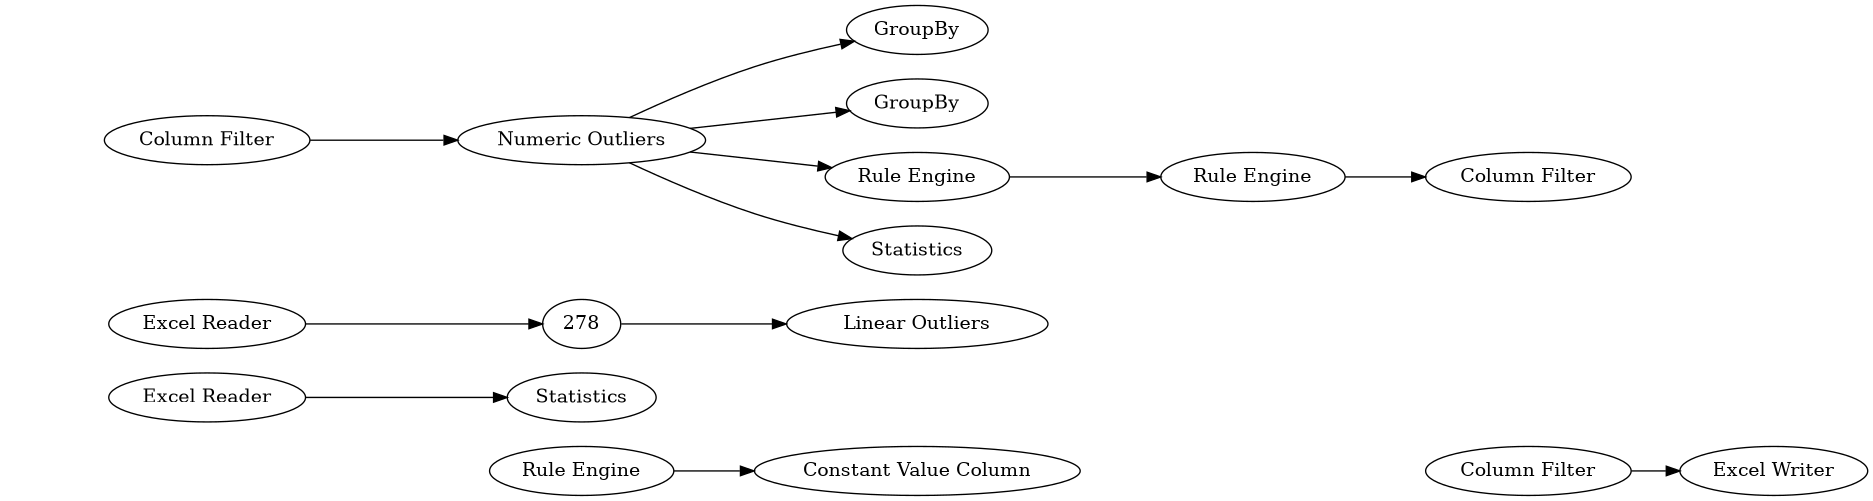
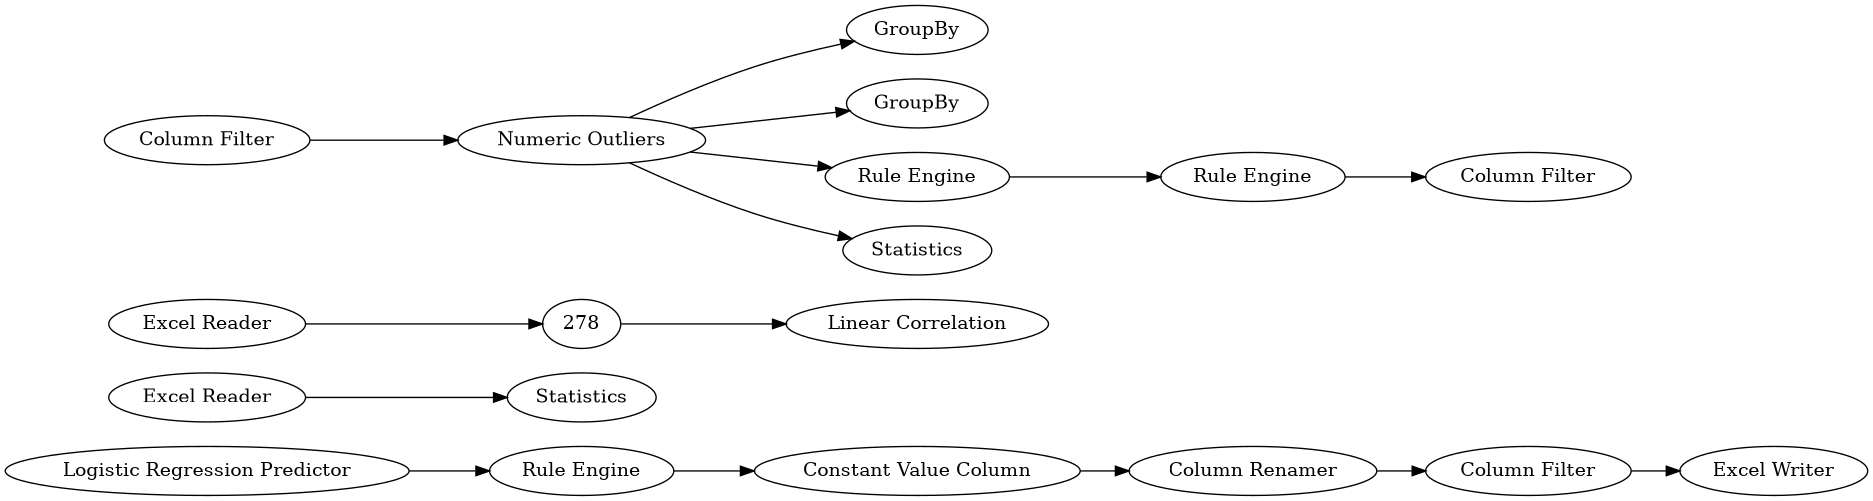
node "Linear Outliers": label "Linear Outliers" -> "Linear Correlation"
node "Logistic Regression Predictor": added
node "Column Renamer": added
